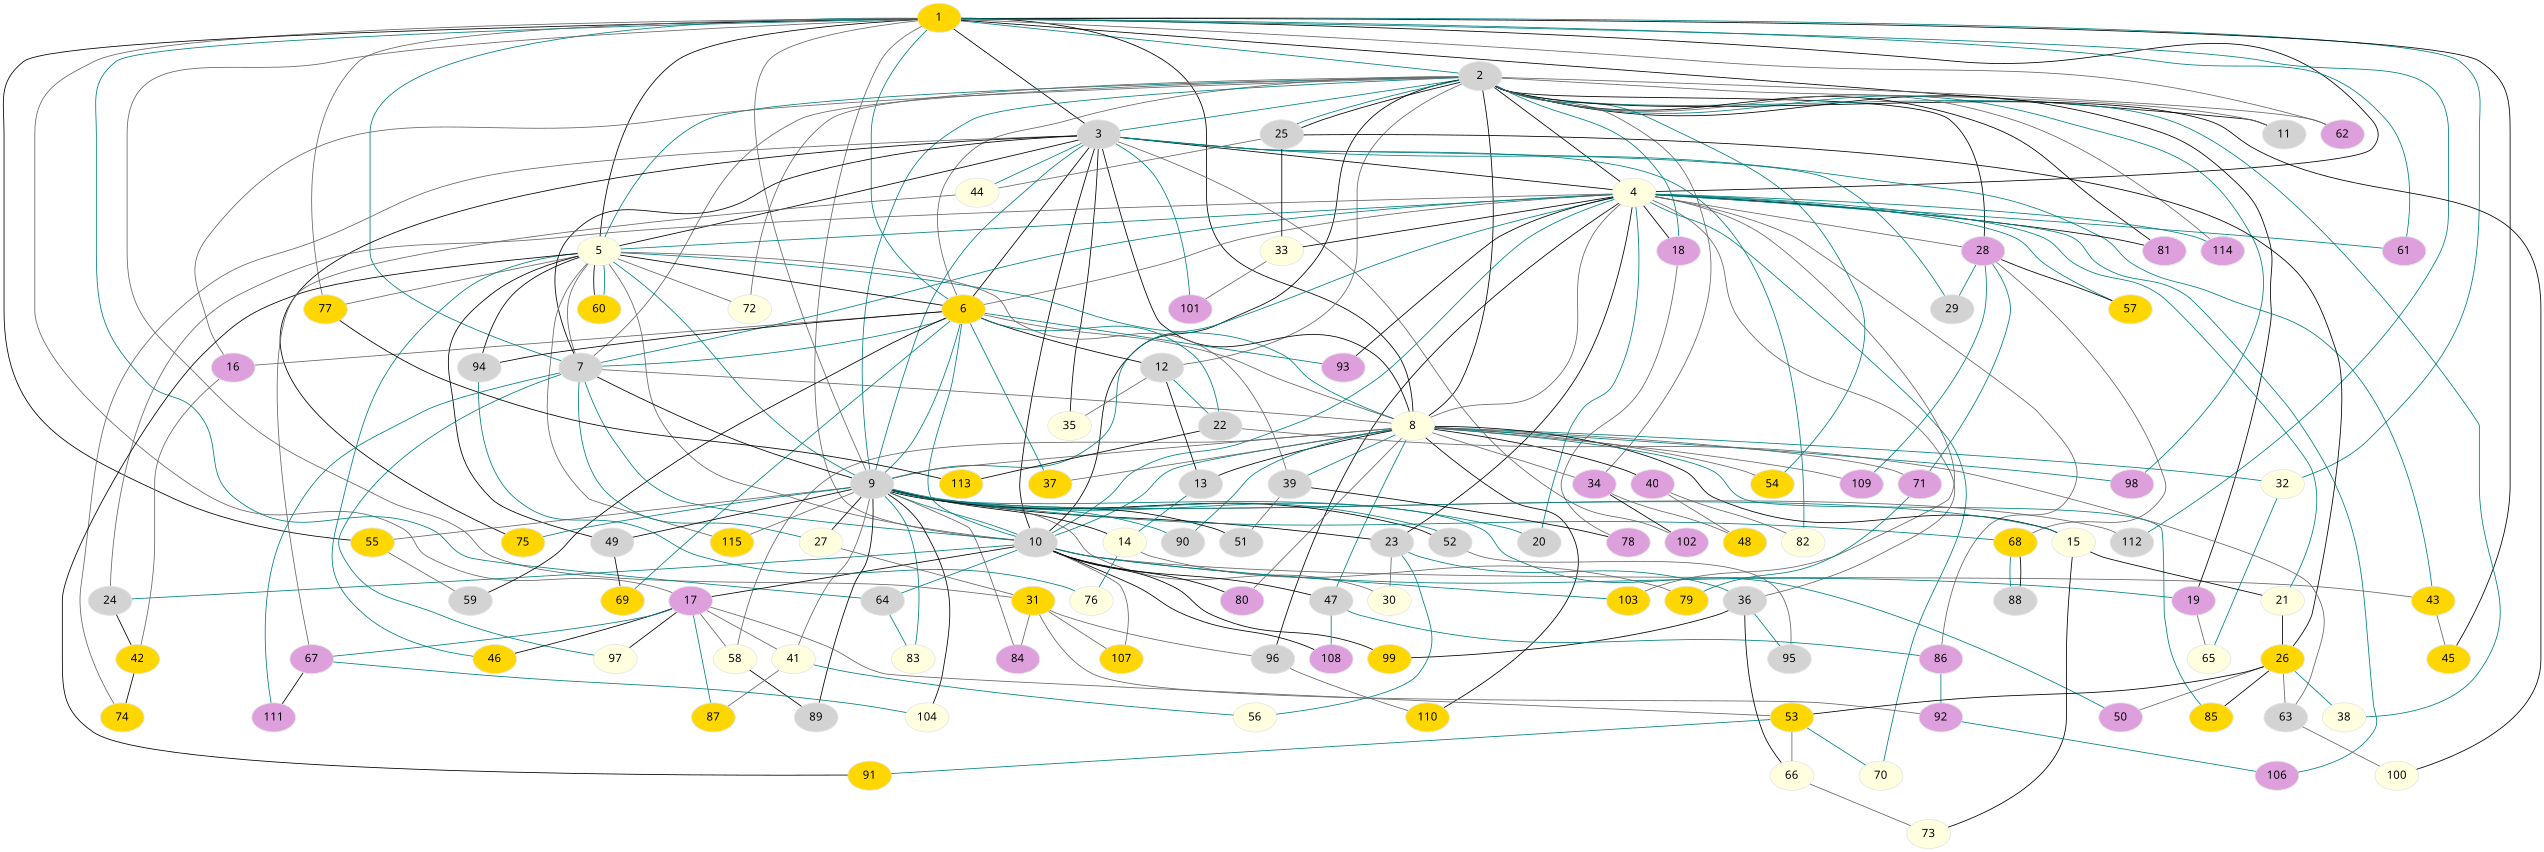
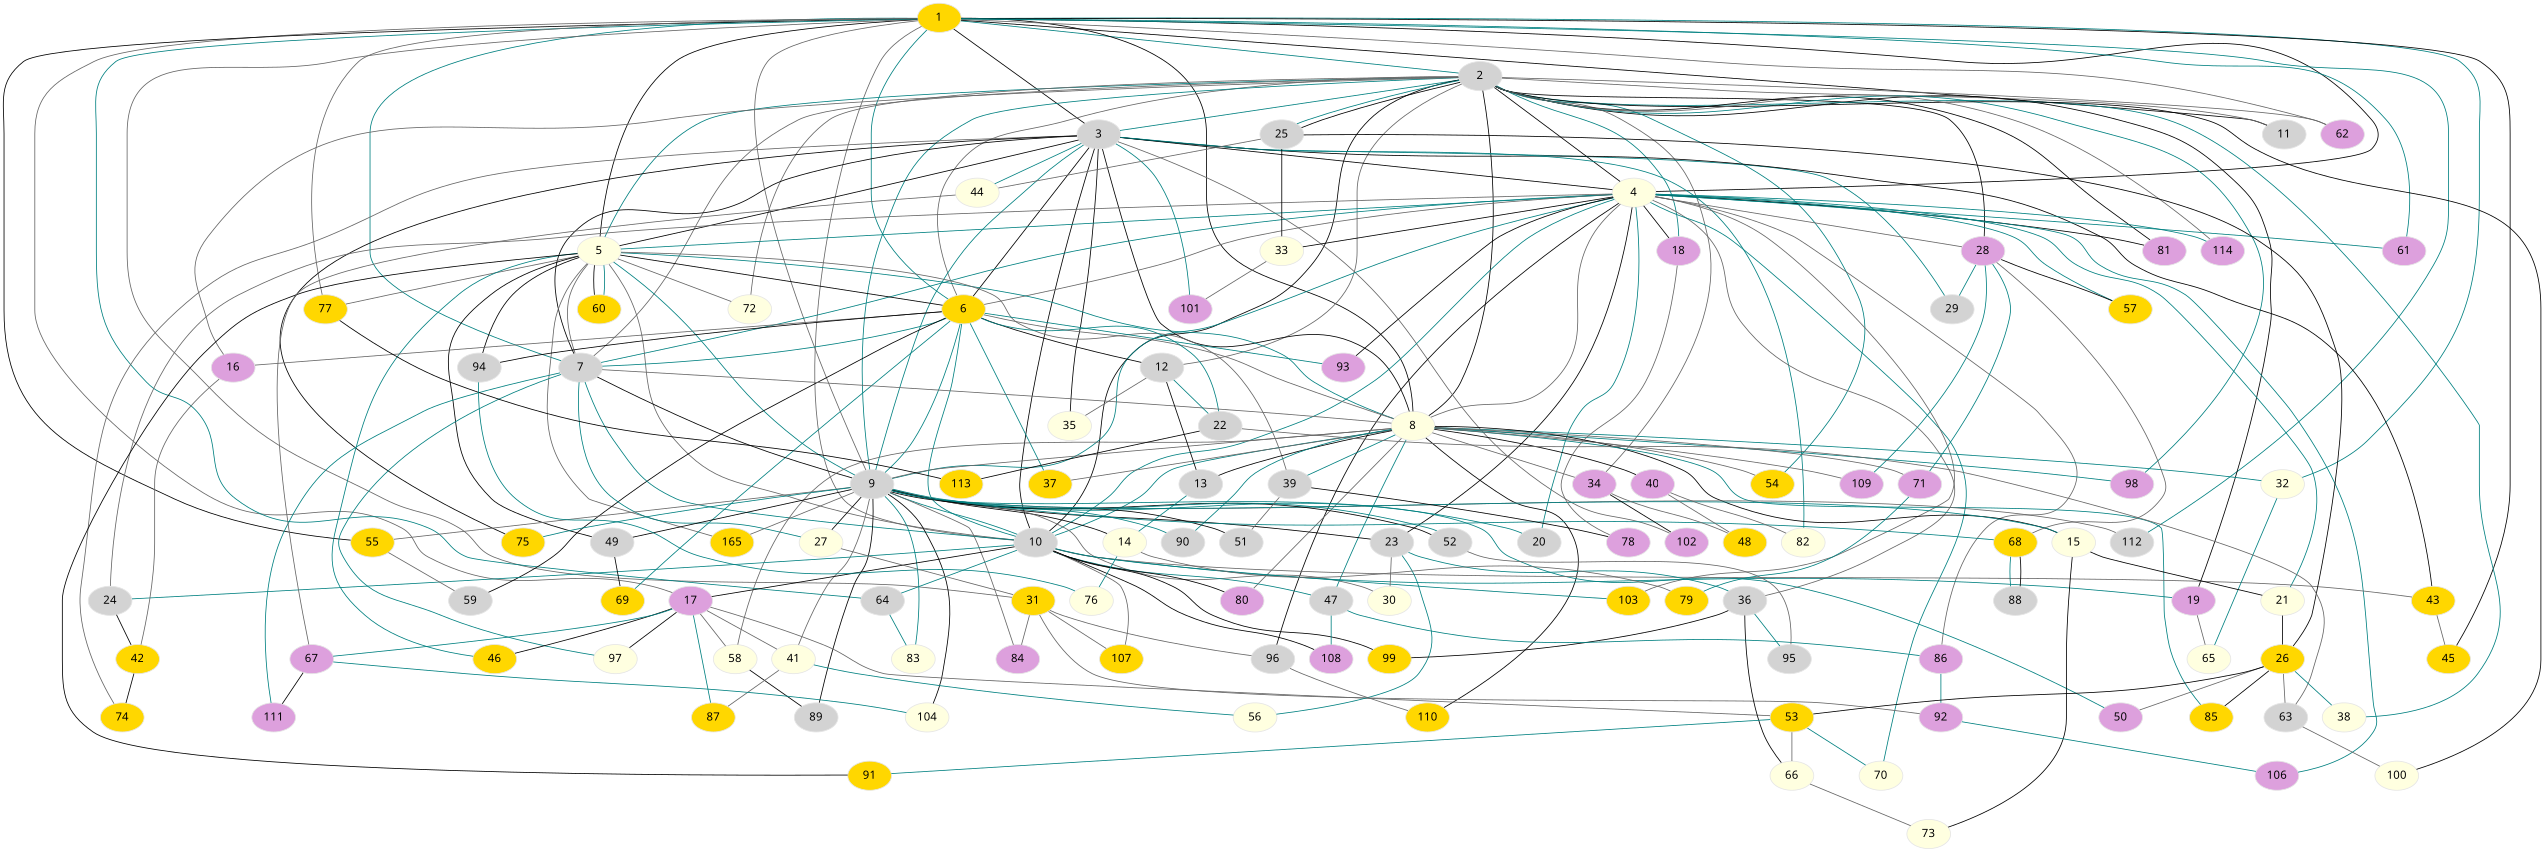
edge "3" -- "43": color teal -> black
node "115": label "115" -> "165"
edge "10" -- "47": color black -> teal
